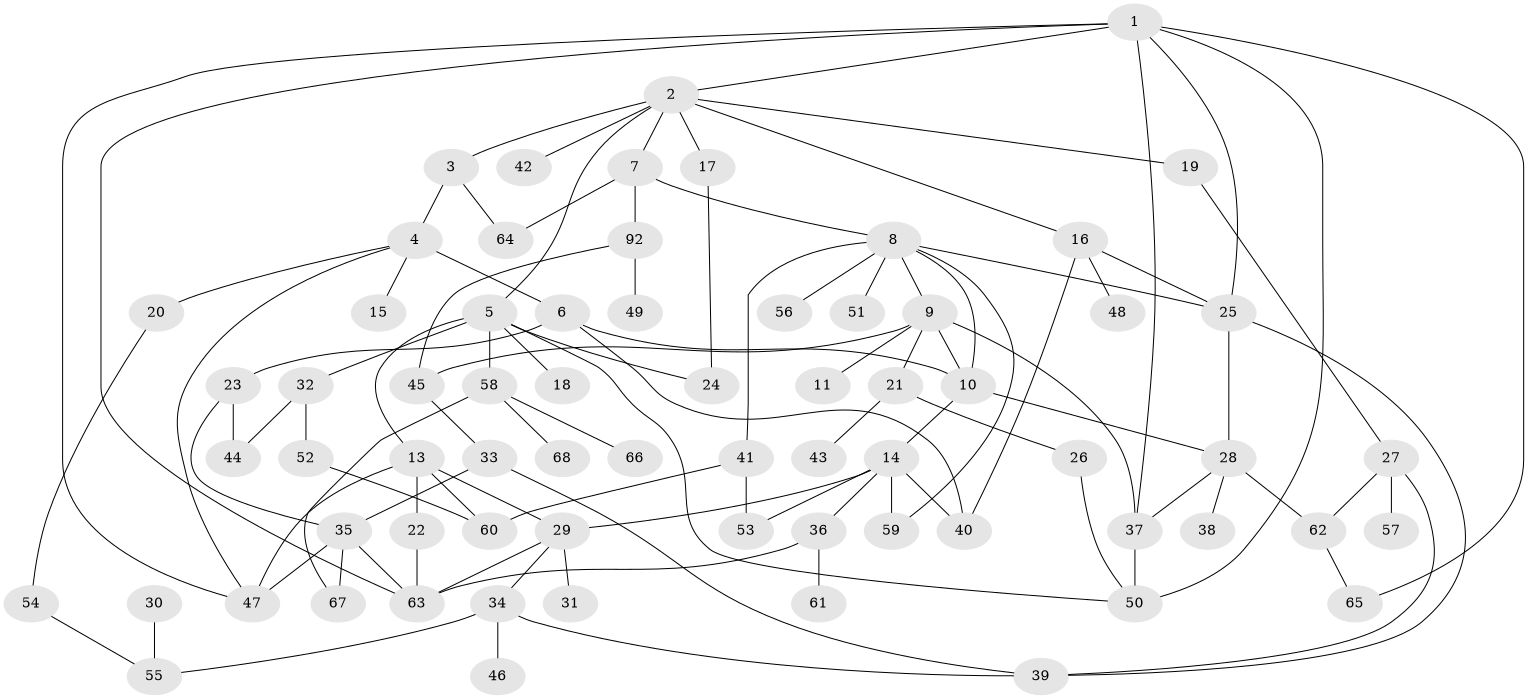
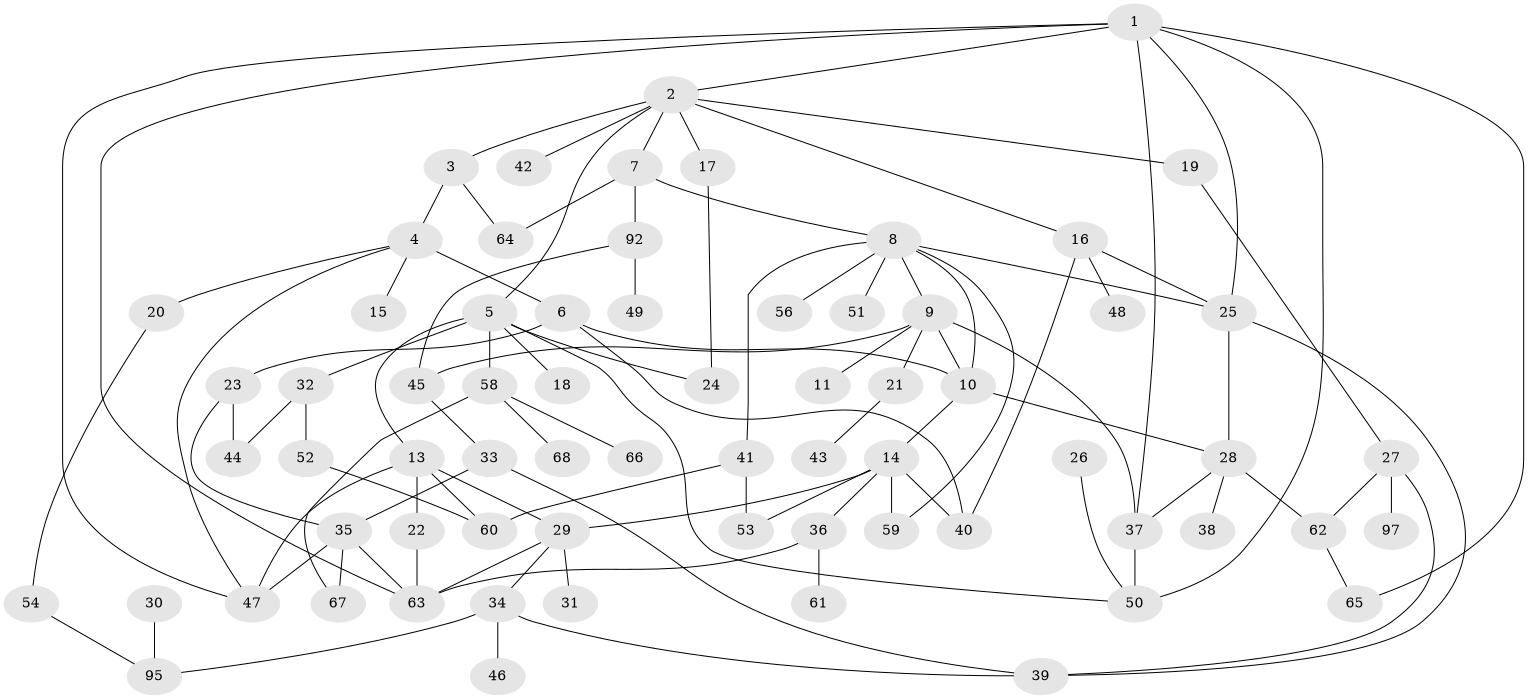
edge "21" -- "26": removed
node "57": label "57" -> "97"
node "55": label "55" -> "95"
